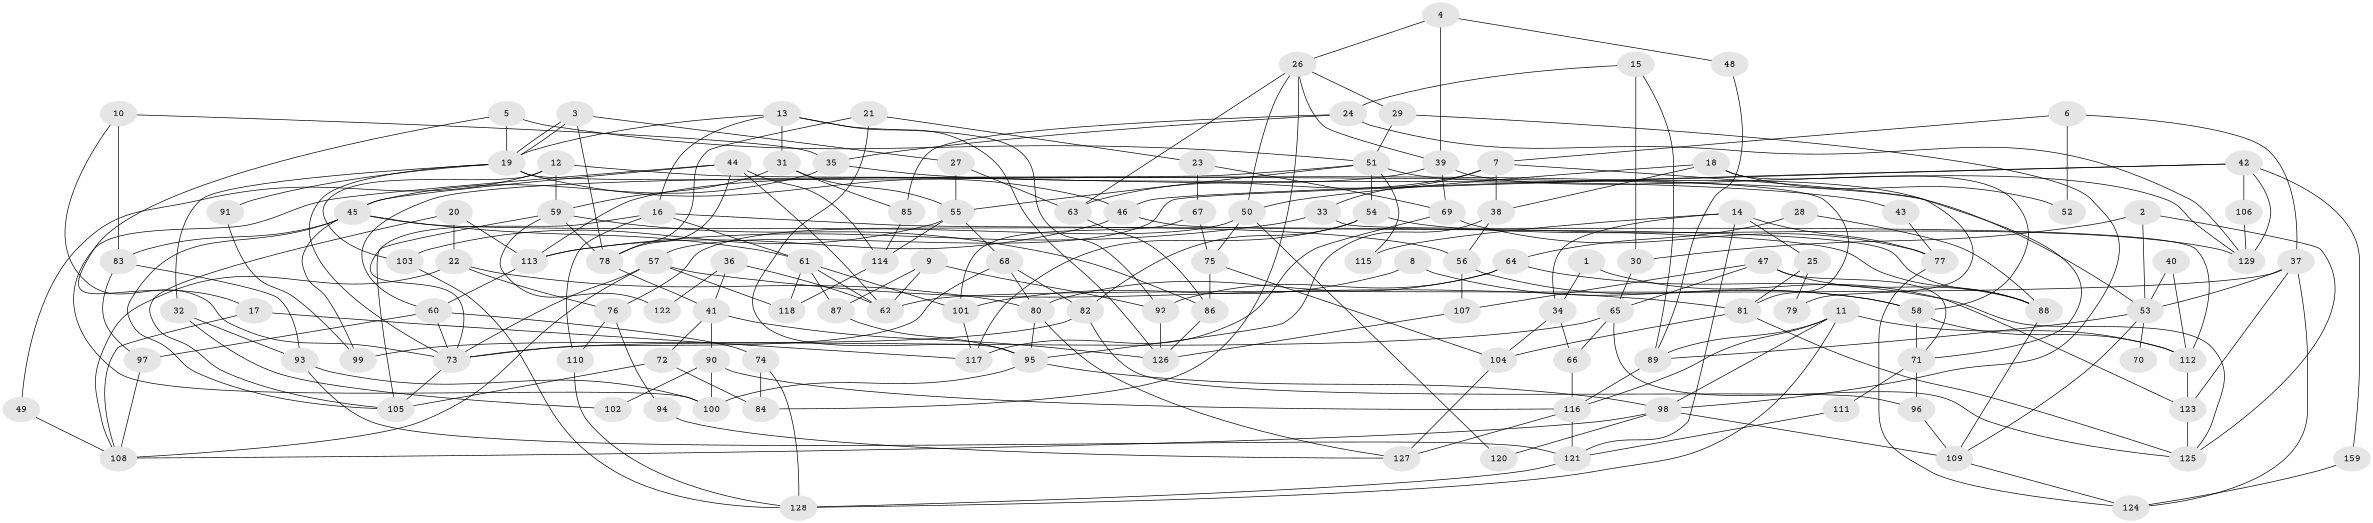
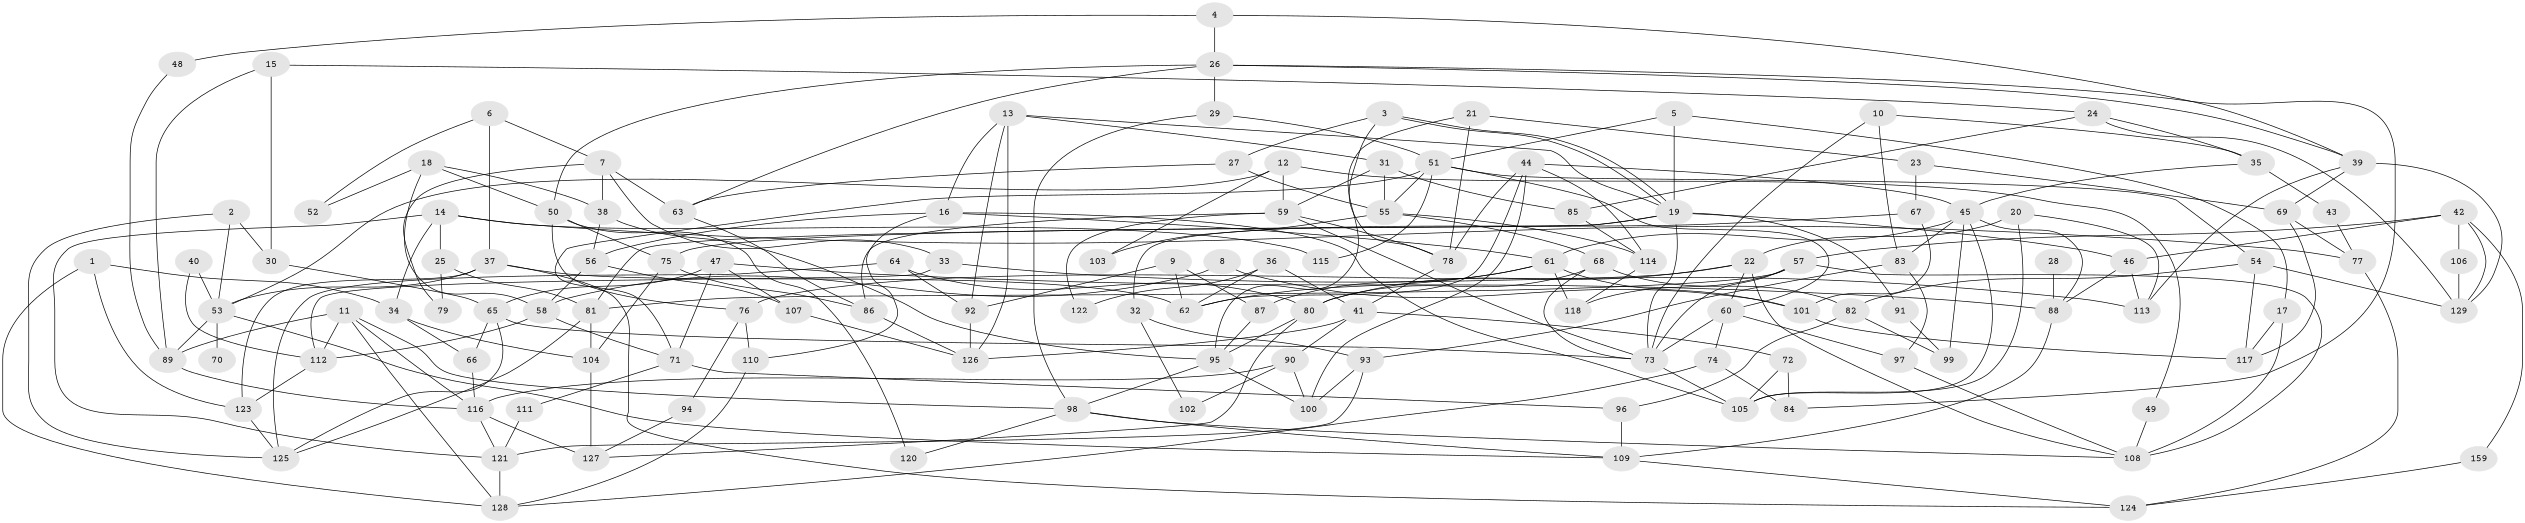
edge "28" -- "64": removed
edge "113" -- "60": now "22" -- "60"
edge "103" -- "128": now "1" -- "128"
